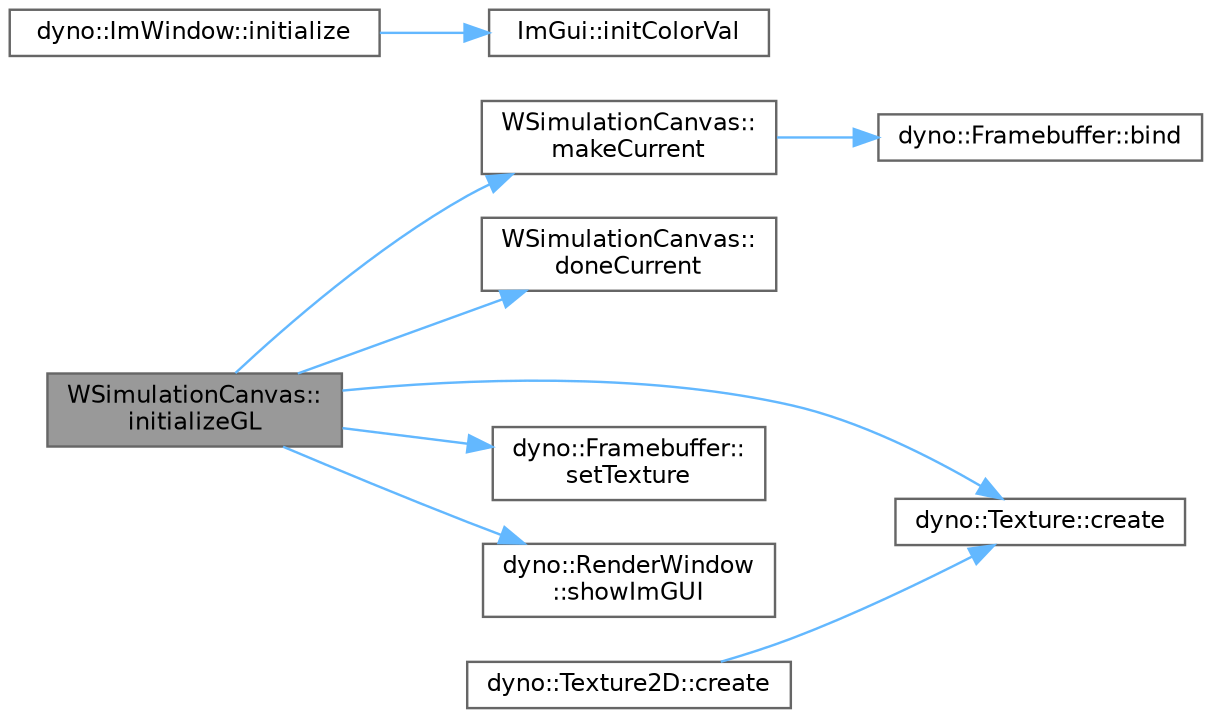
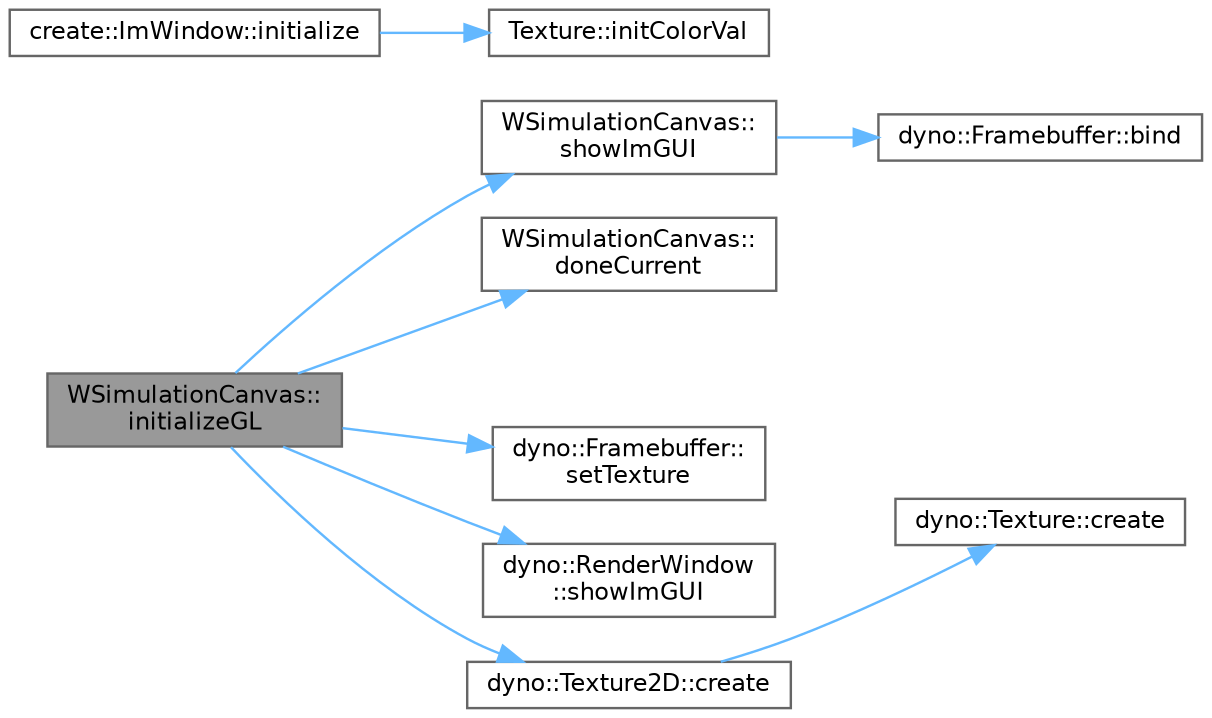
node "dyno::ImWindow::initialize": label "dyno::ImWindow::initialize" -> "create::ImWindow::initialize"
node "ImGui::initColorVal": label "ImGui::initColorVal" -> "Texture::initColorVal"
node "WSimulationCanvas:: makeCurrent": label "WSimulationCanvas:: makeCurrent" -> "WSimulationCanvas:: showImGUI"
edge "WSimulationCanvas:: initializeGL" -> "dyno::Texture::create": now "WSimulationCanvas:: initializeGL" -> "dyno::Texture2D::create"
